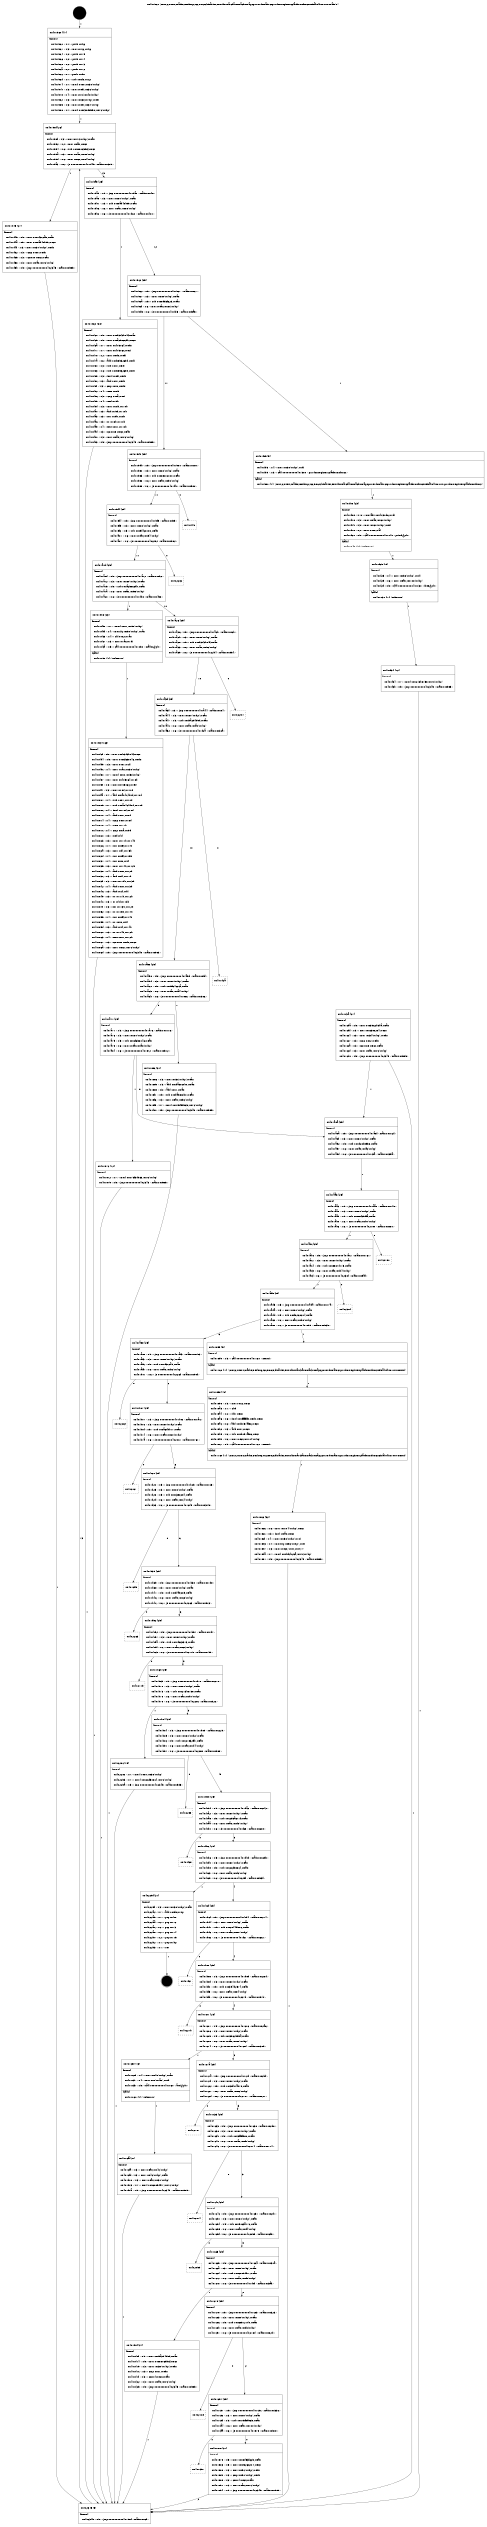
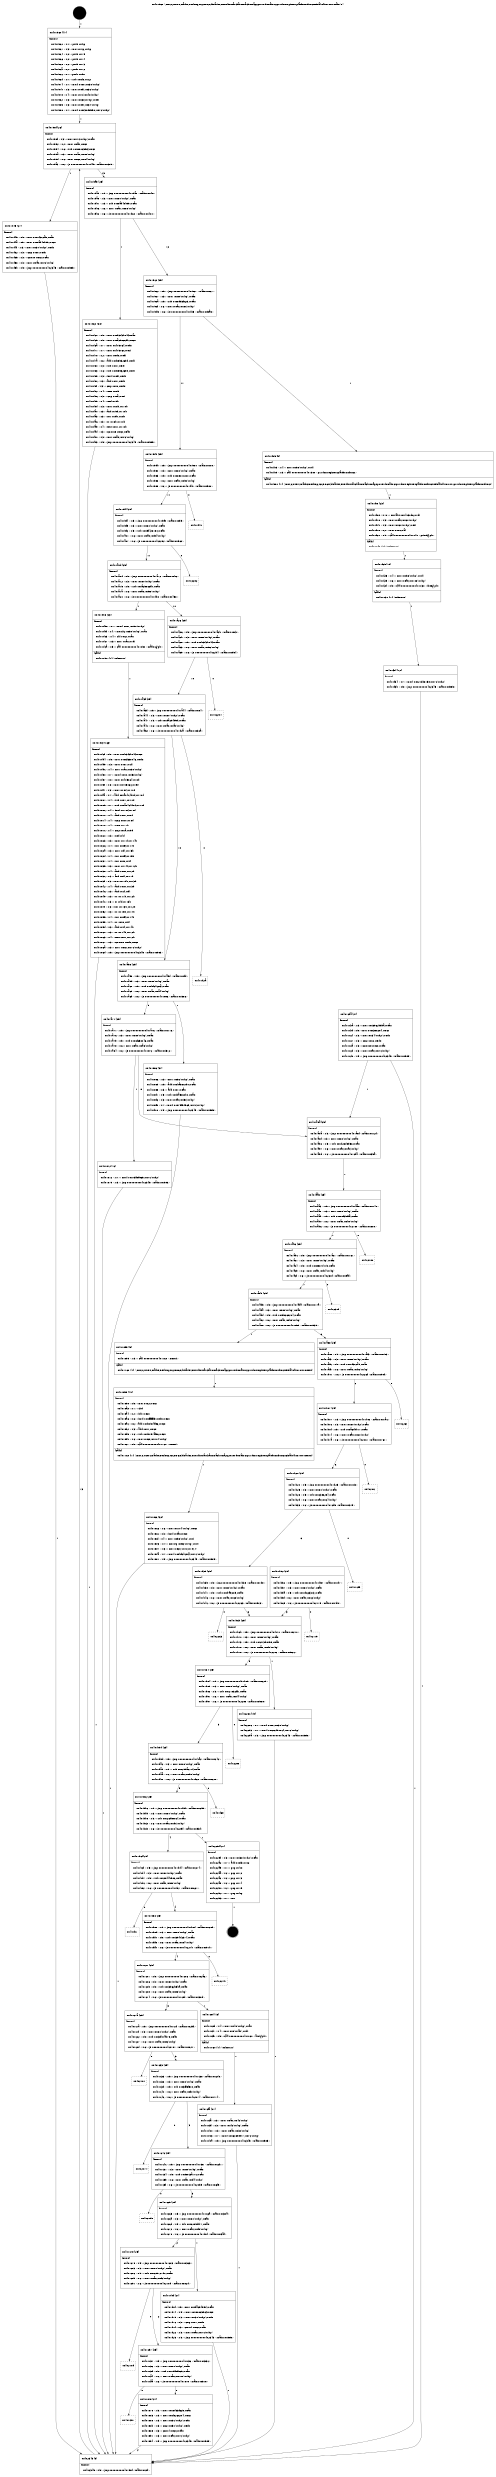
edge "0x401b39 [25]" -> "0x401b52 [25]": now "0x401b39 [25]" -> "0x401b6b [25]"
